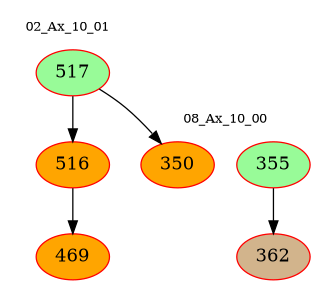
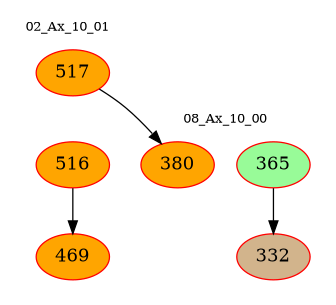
node "517": fillcolor palegreen -> orange
edge "517" -> "516": removed
node "350": label "350" -> "380"
node "355": label "355" -> "365"
node "362": label "362" -> "332"
